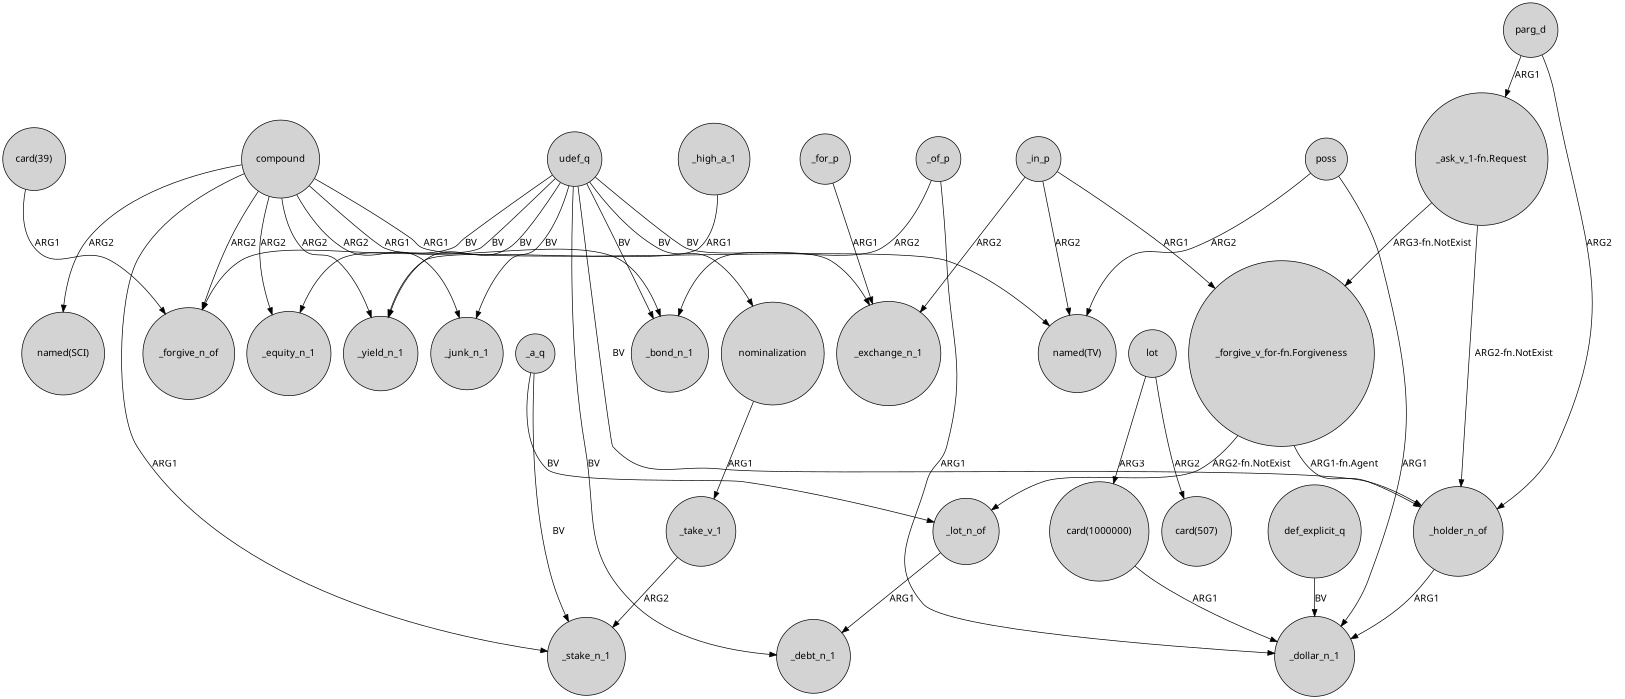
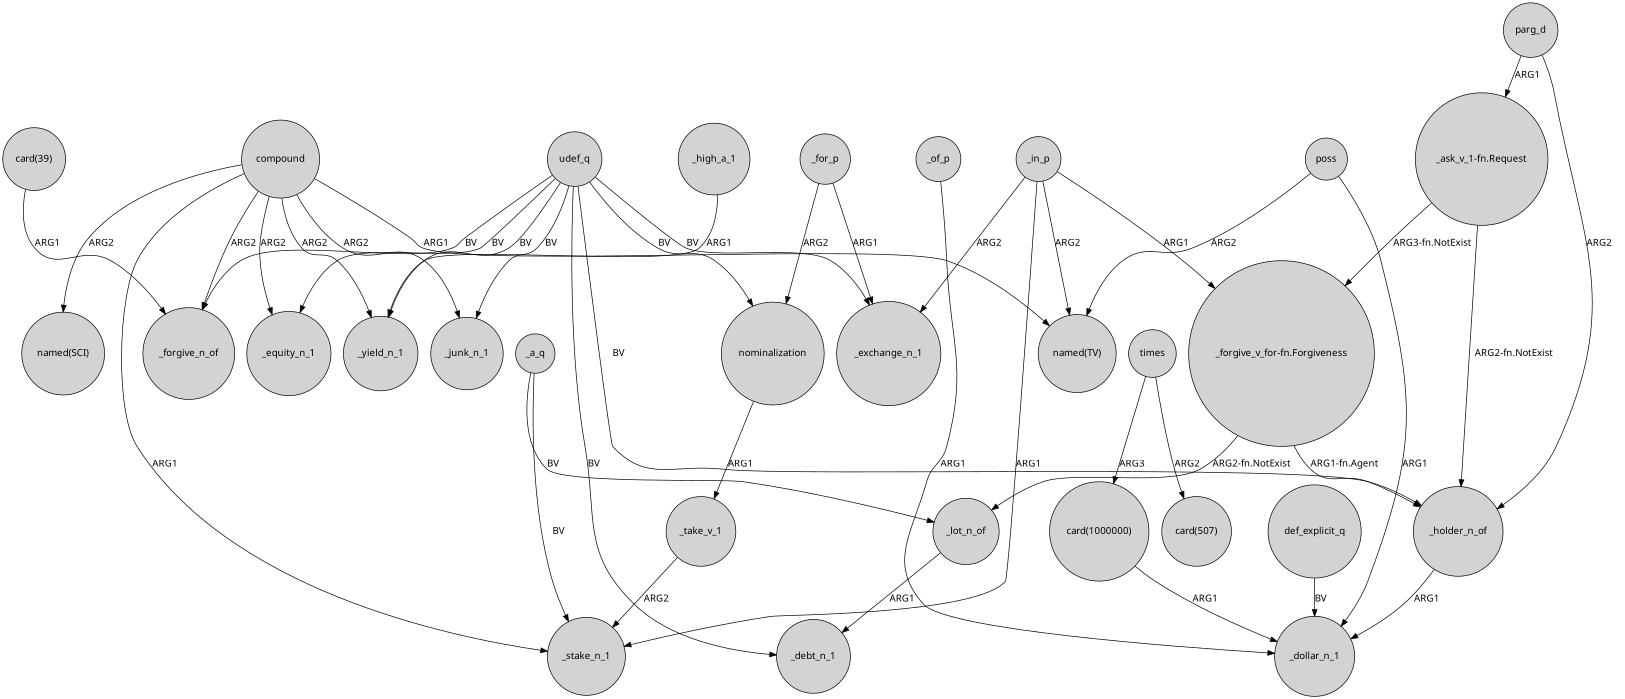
edge "_for_p" -> "nominalization": added, label "ARG2"
node "_bond_n_1": removed
node "lot": label "lot" -> "times"
edge "_in_p" -> "_stake_n_1": added, label "ARG1"
